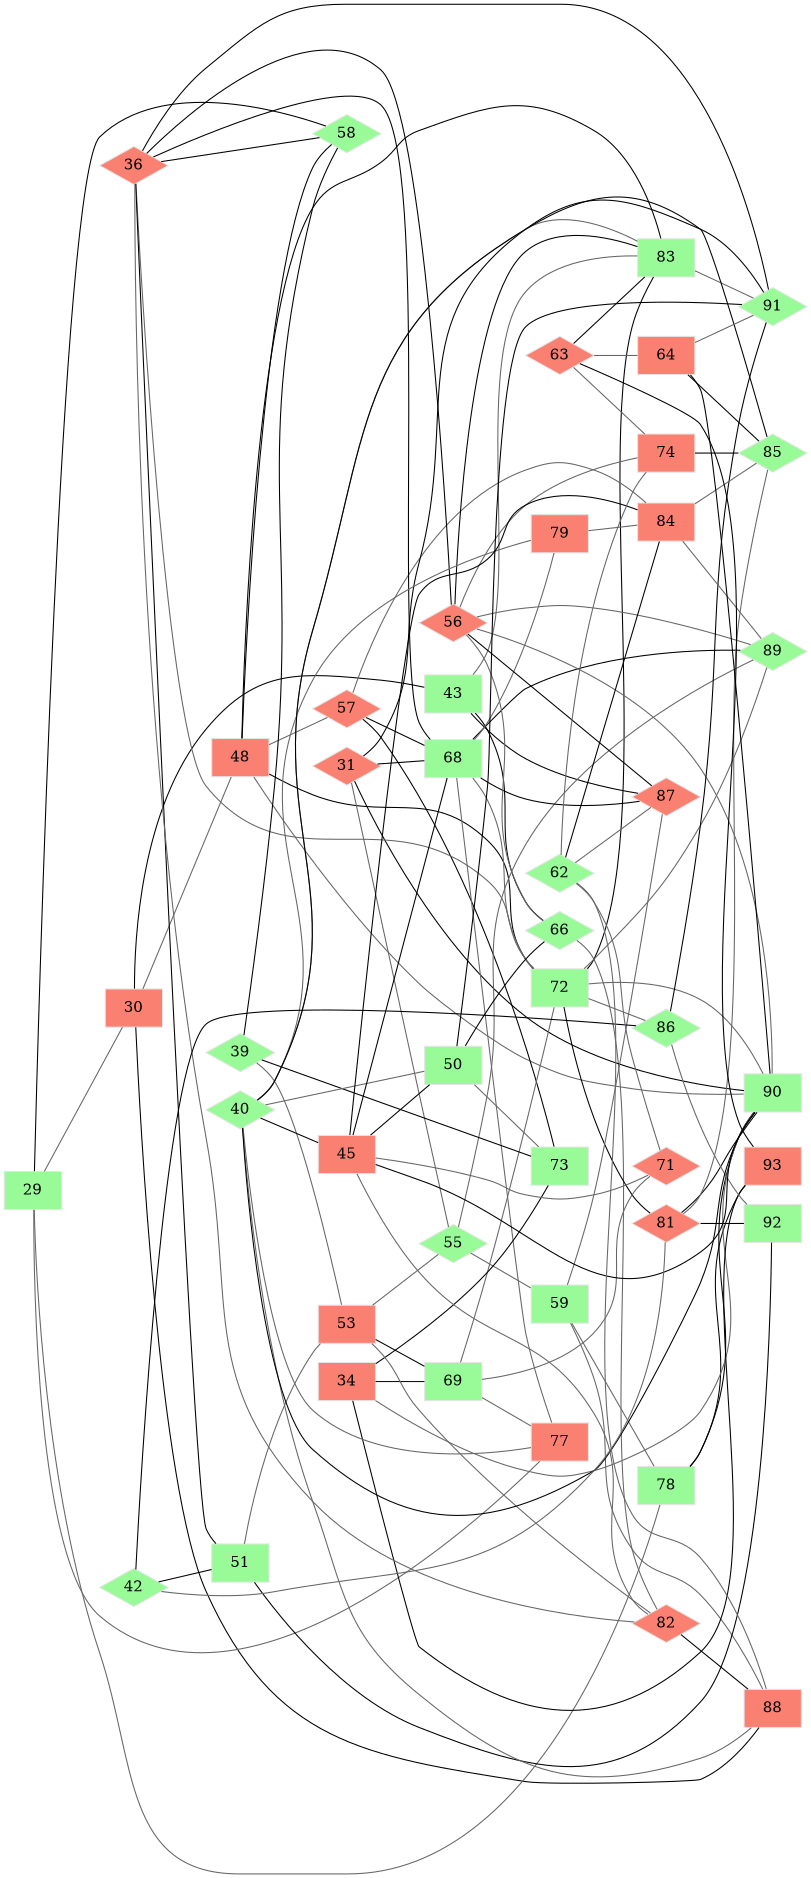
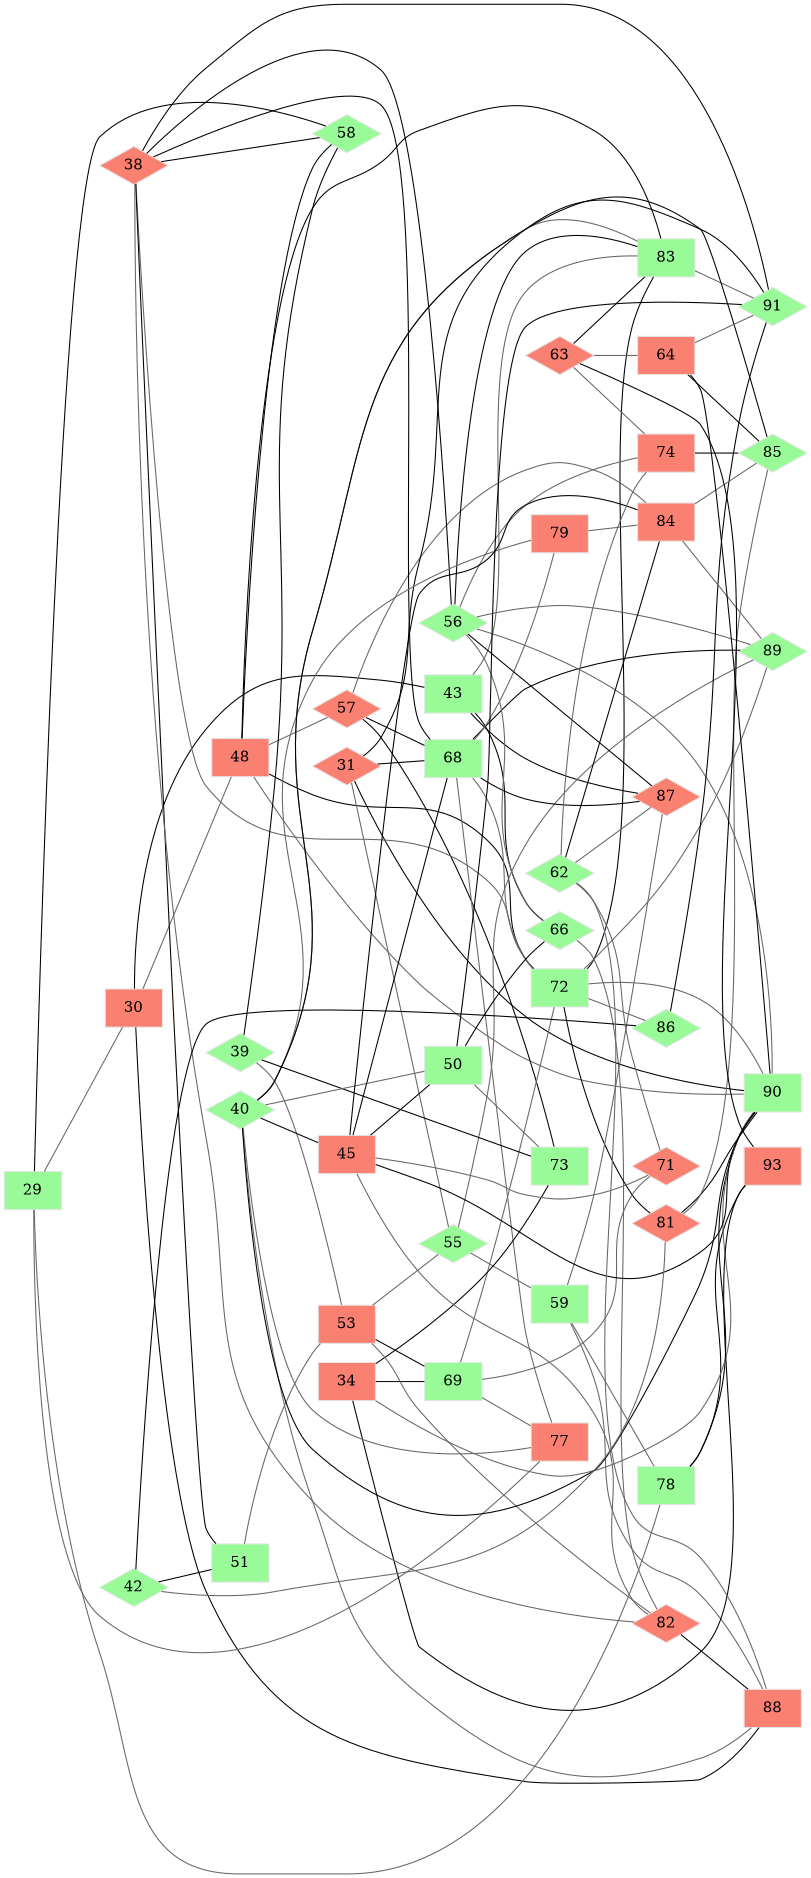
node "36": label "36" -> "38"
node "56": fillcolor salmon -> palegreen
node "92": removed
